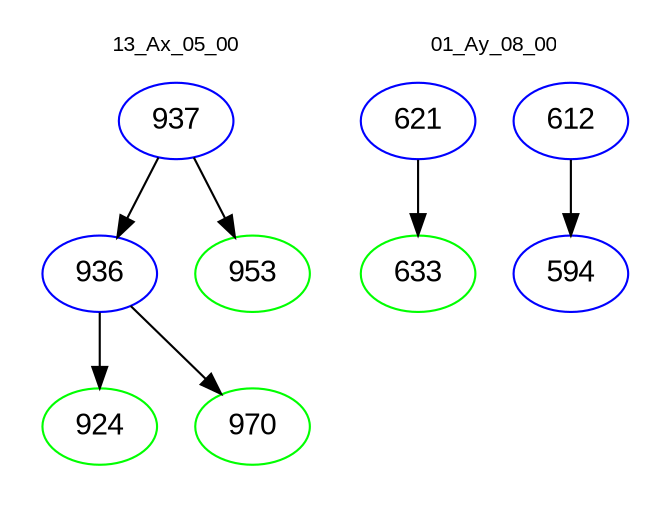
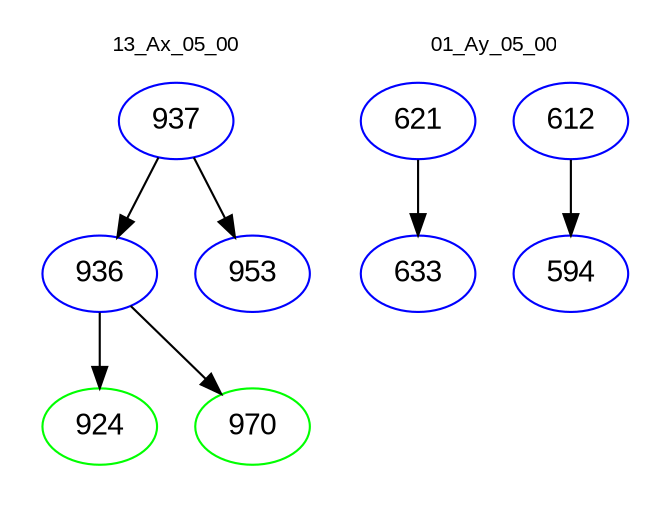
cluster "01_Ay_08_00": label "01_Ay_08_00" -> "01_Ay_05_00"
node "953": color green -> blue
node "633": color green -> blue
